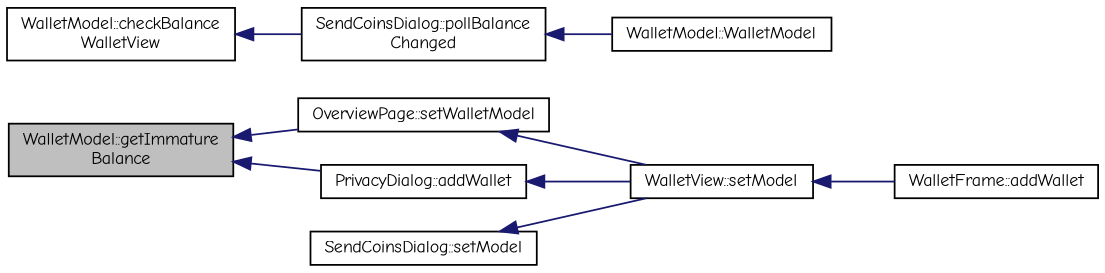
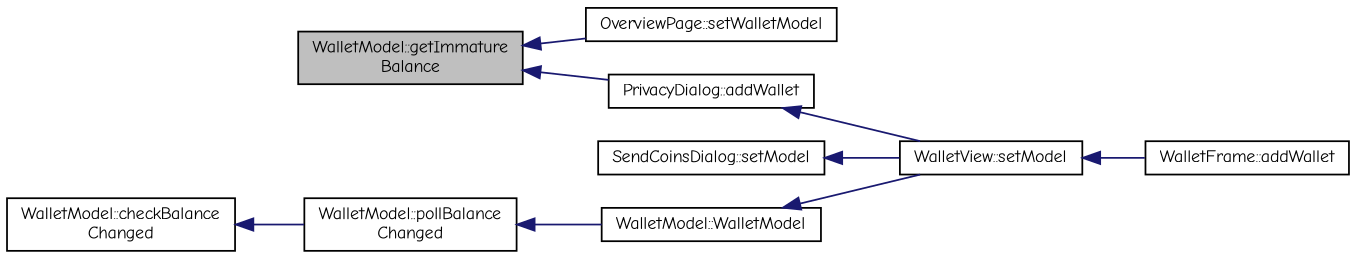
node "WalletModel::checkBalance WalletView": label "WalletModel::checkBalance WalletView" -> "WalletModel::checkBalance Changed"
node "SendCoinsDialog::pollBalance Changed": label "SendCoinsDialog::pollBalance Changed" -> "WalletModel::pollBalance Changed"
edge "WalletView::setModel" -> "OverviewPage::setWalletModel": now "WalletView::setModel" -> "WalletModel::WalletModel"
